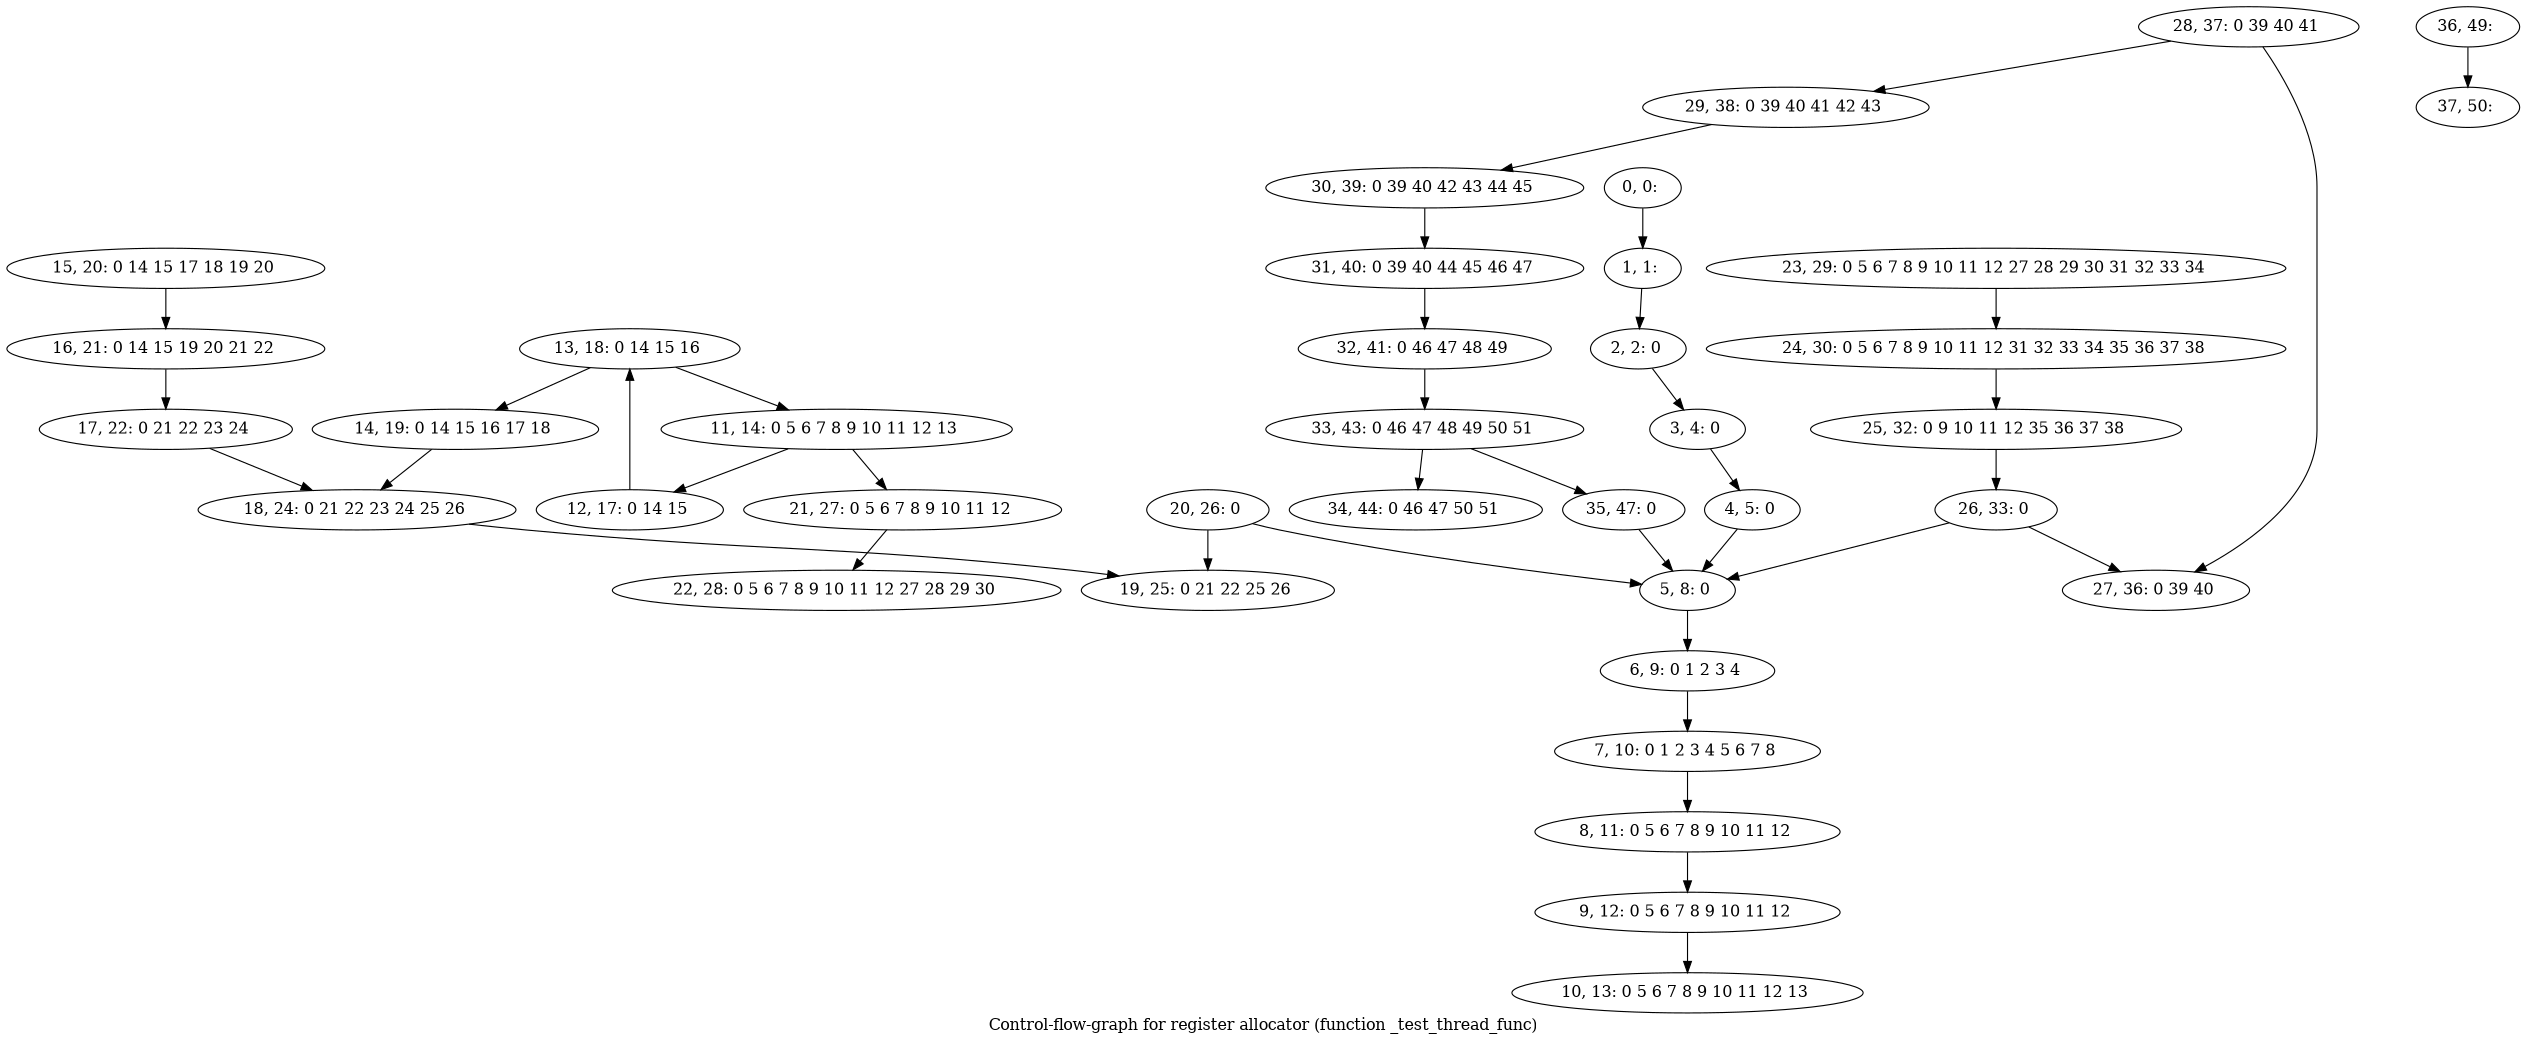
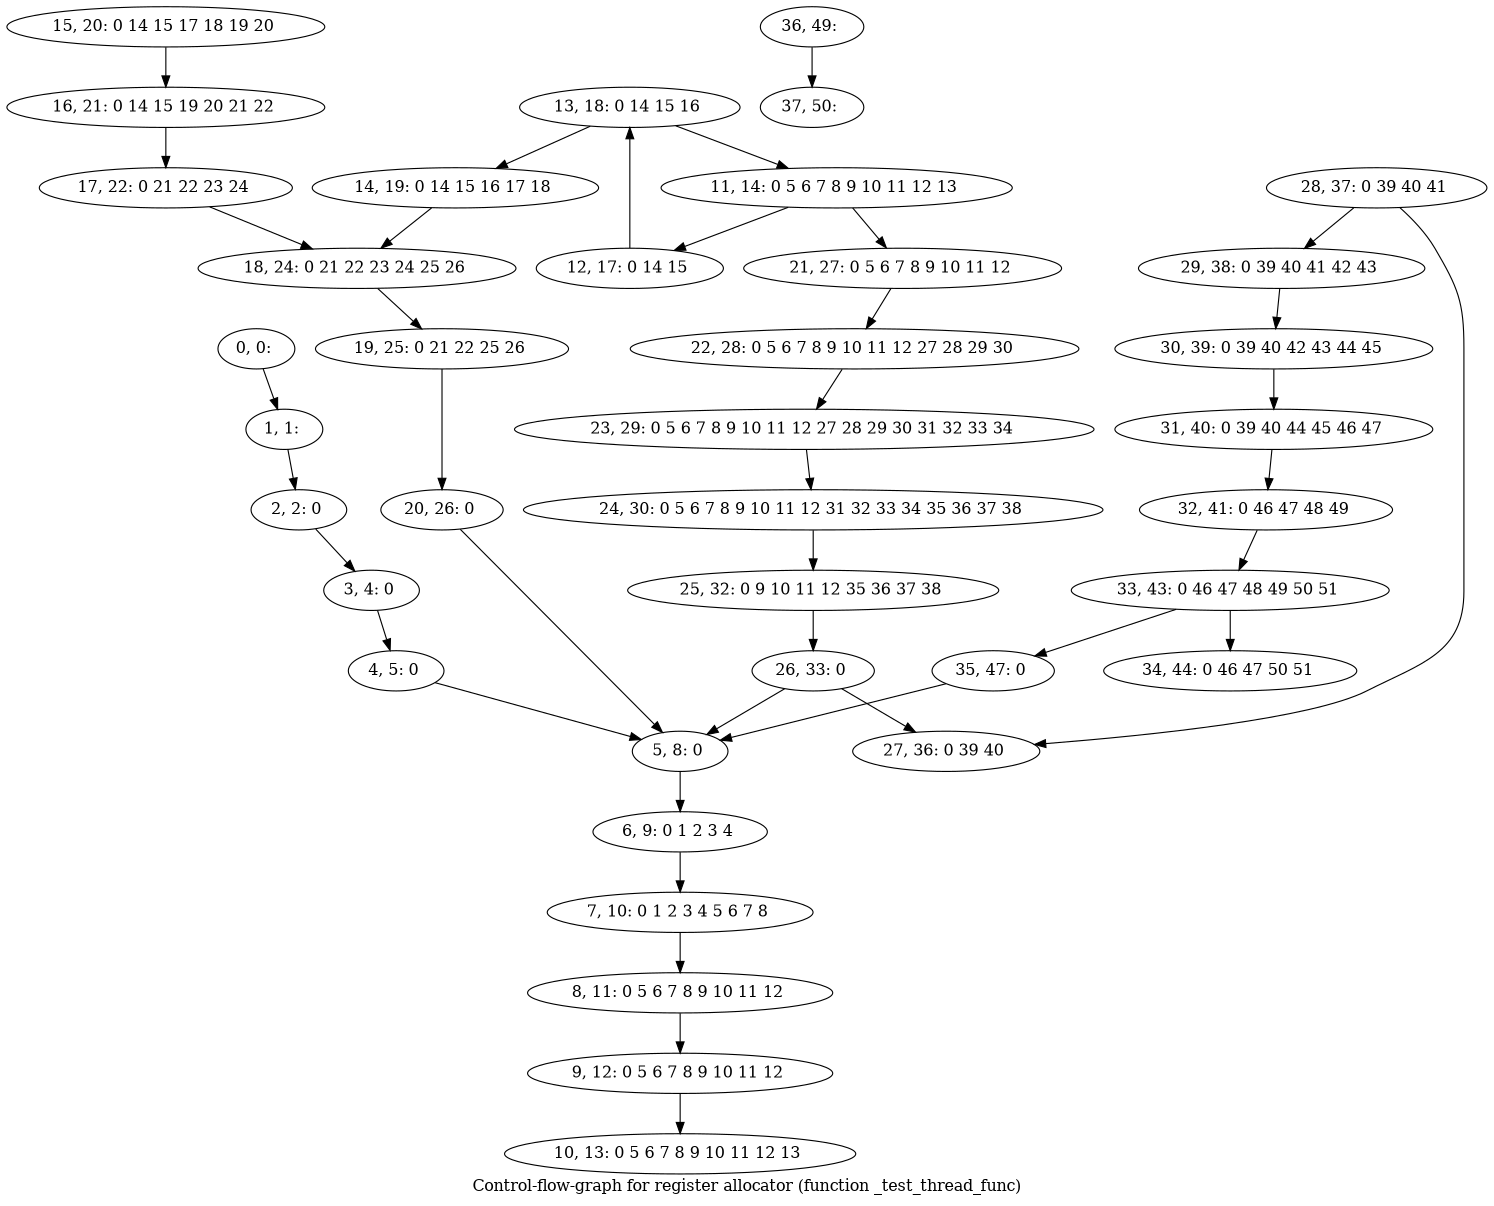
edge "22, 28: 0 5 6 7 8 9 10 11 12 27 28 29 30" -> "23, 29: 0 5 6 7 8 9 10 11 12 27 28 29 30 31 32 33 34": added
edge "20, 26: 0" -> "19, 25: 0 21 22 25 26": reversed
